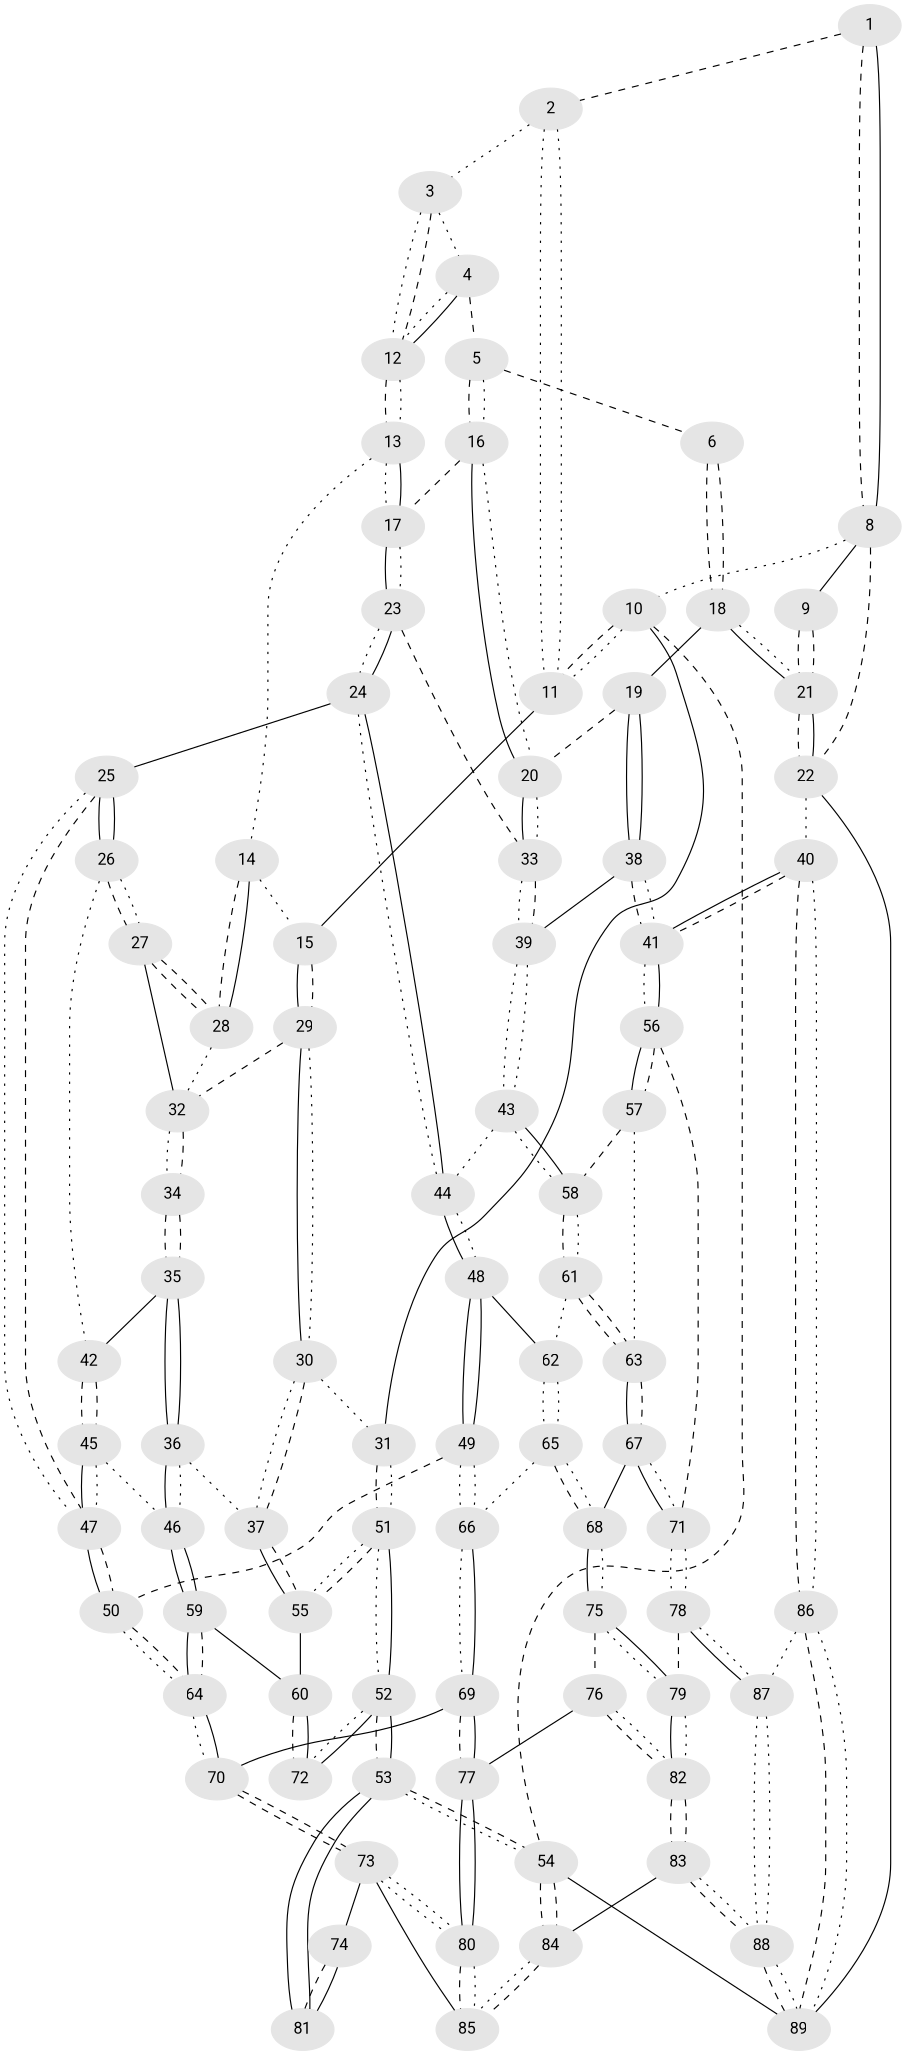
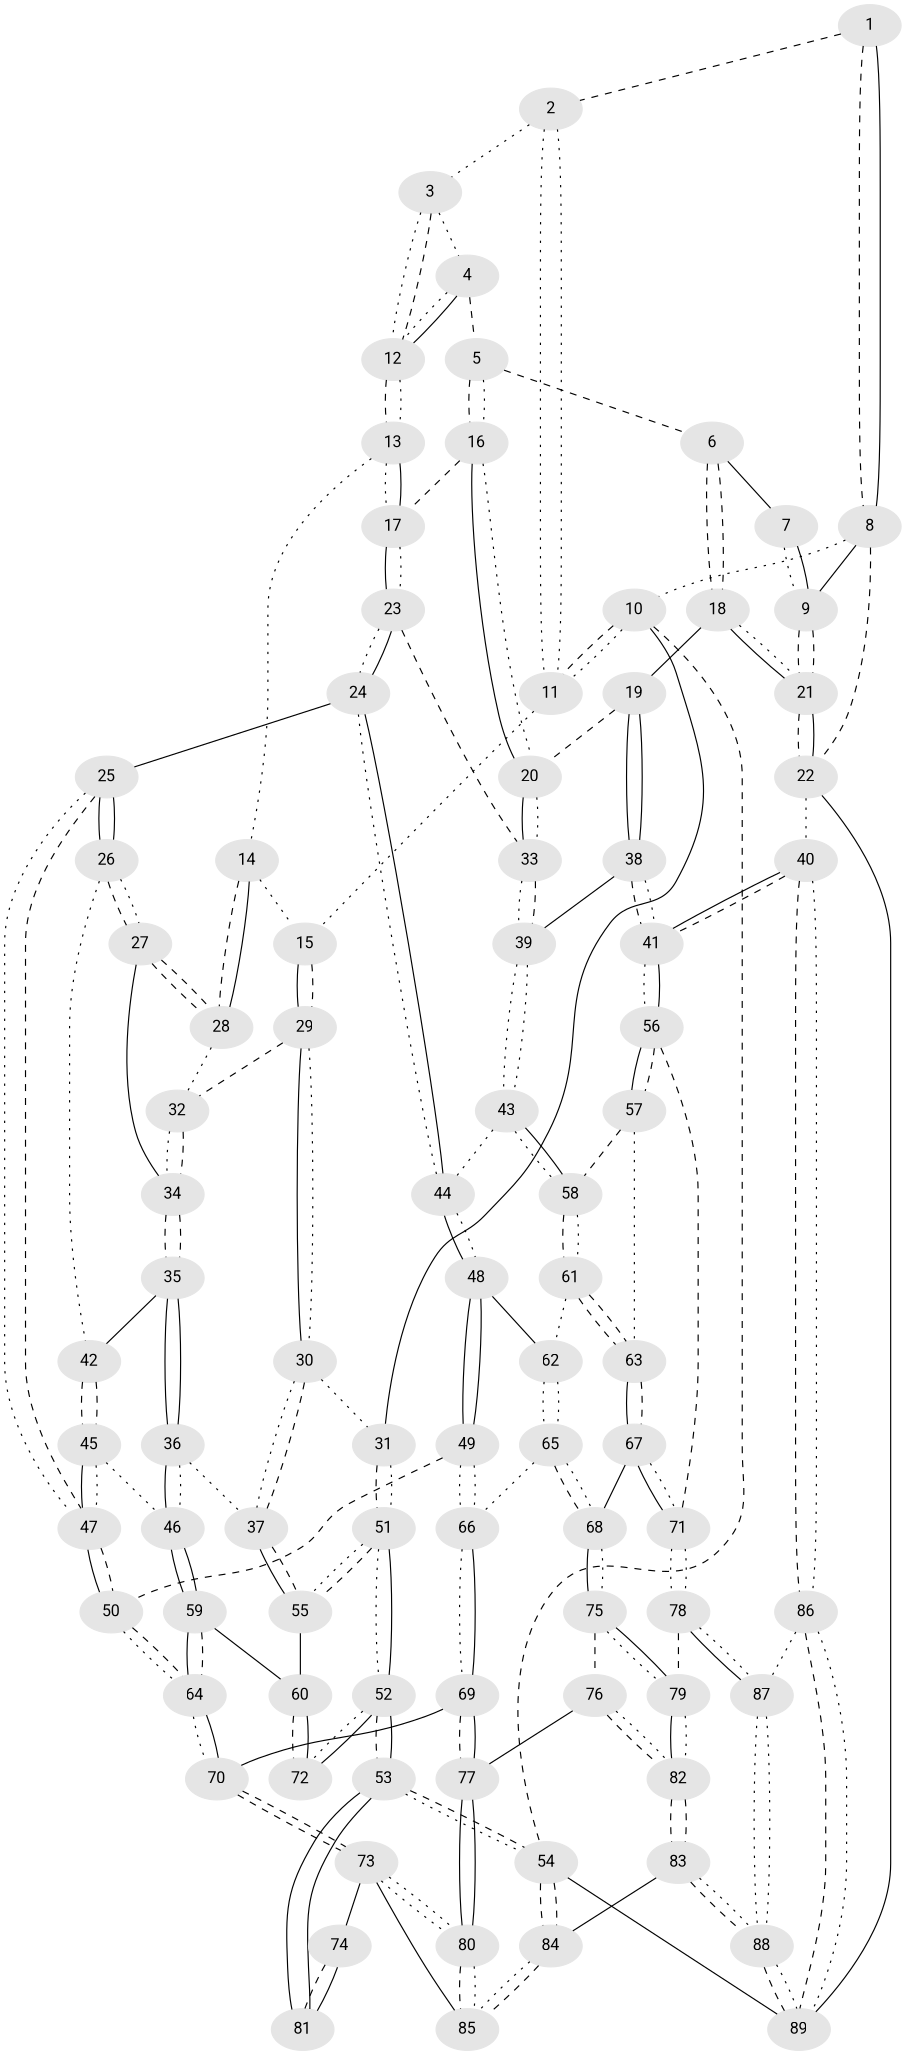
node "7": added
edge "11" -- "15": style solid -> dotted
edge "27" -- "32": now "27" -- "34"
